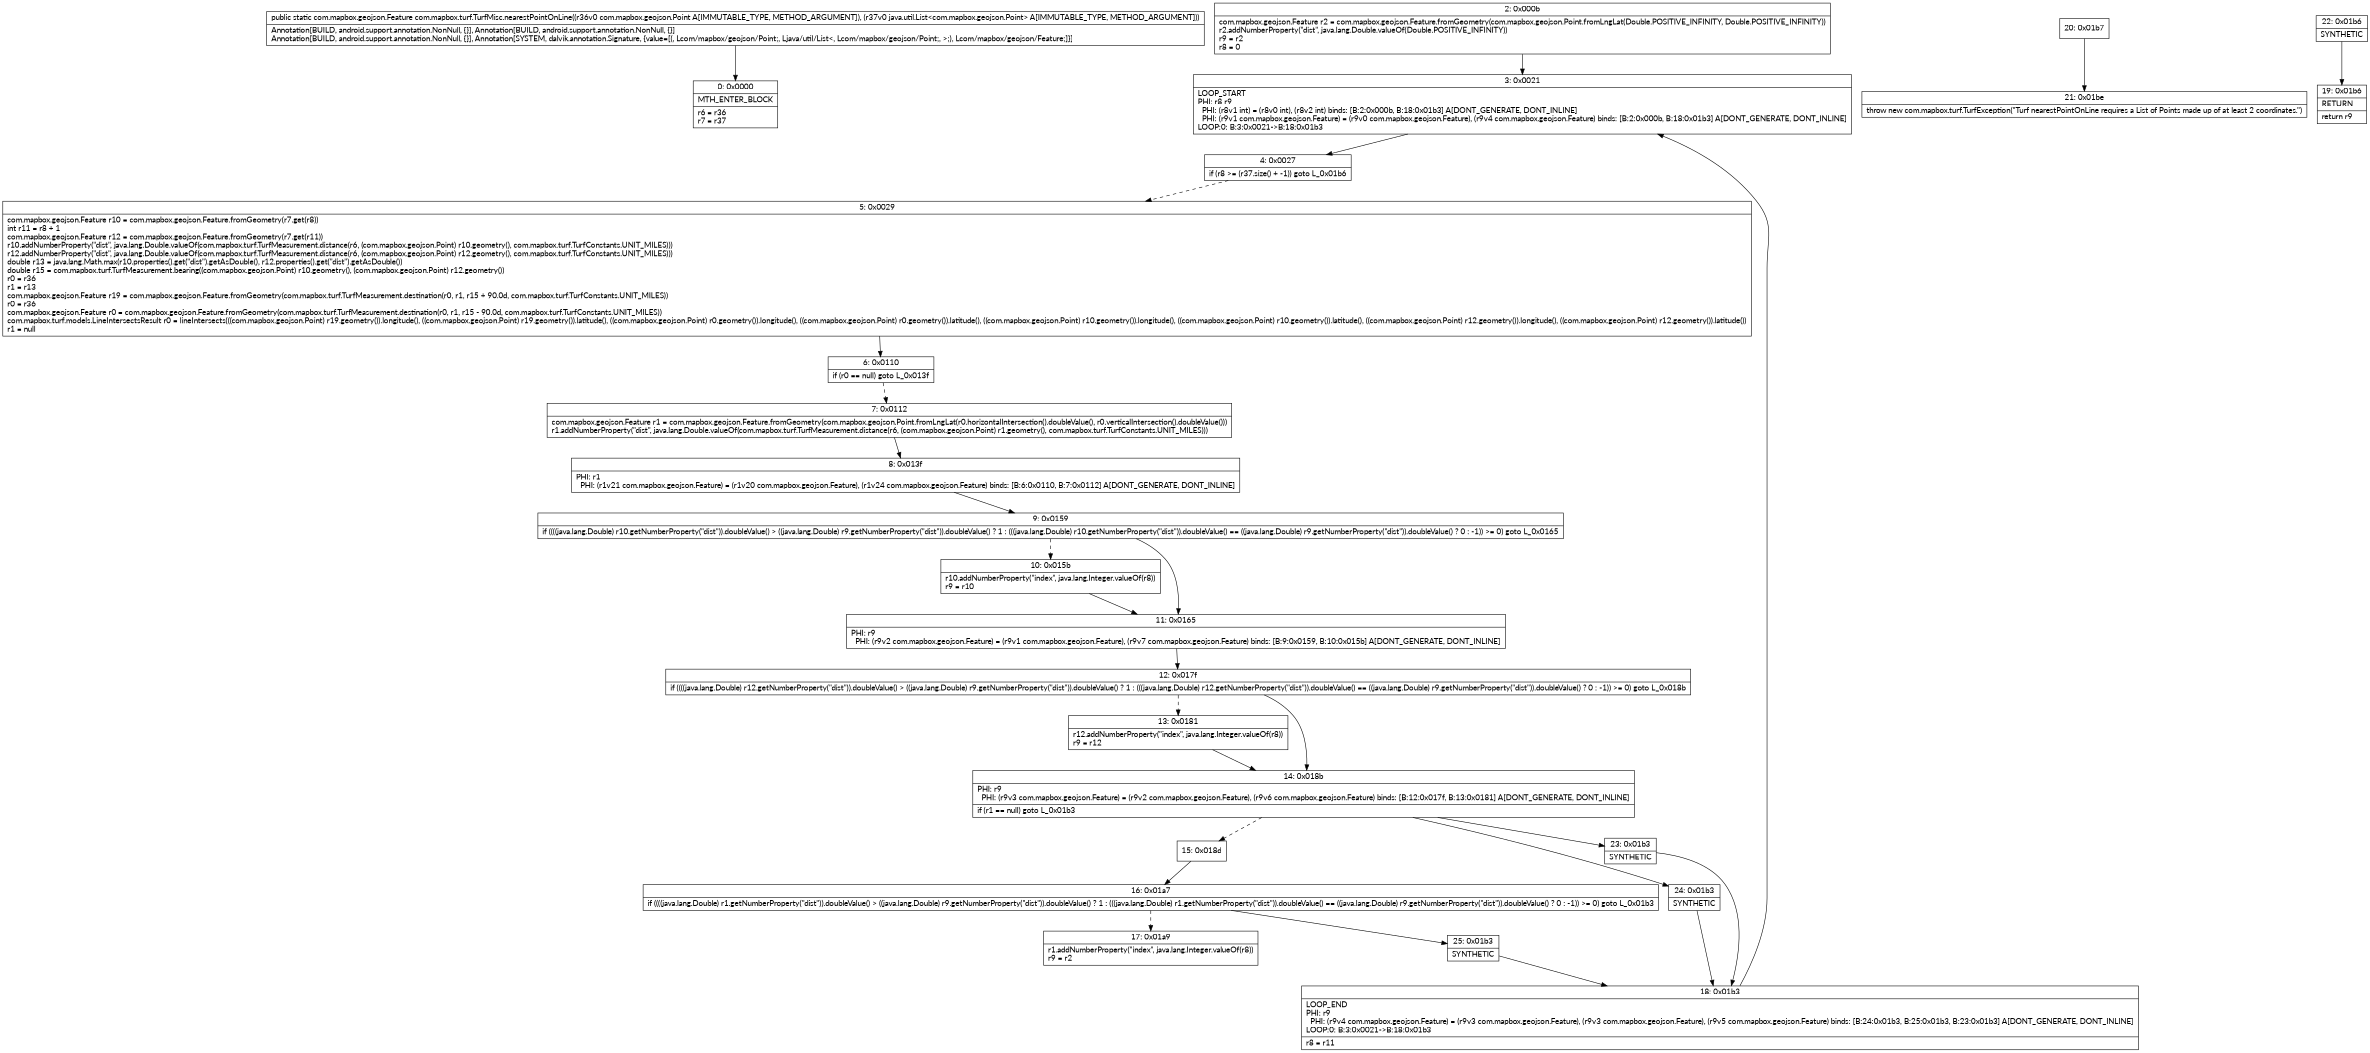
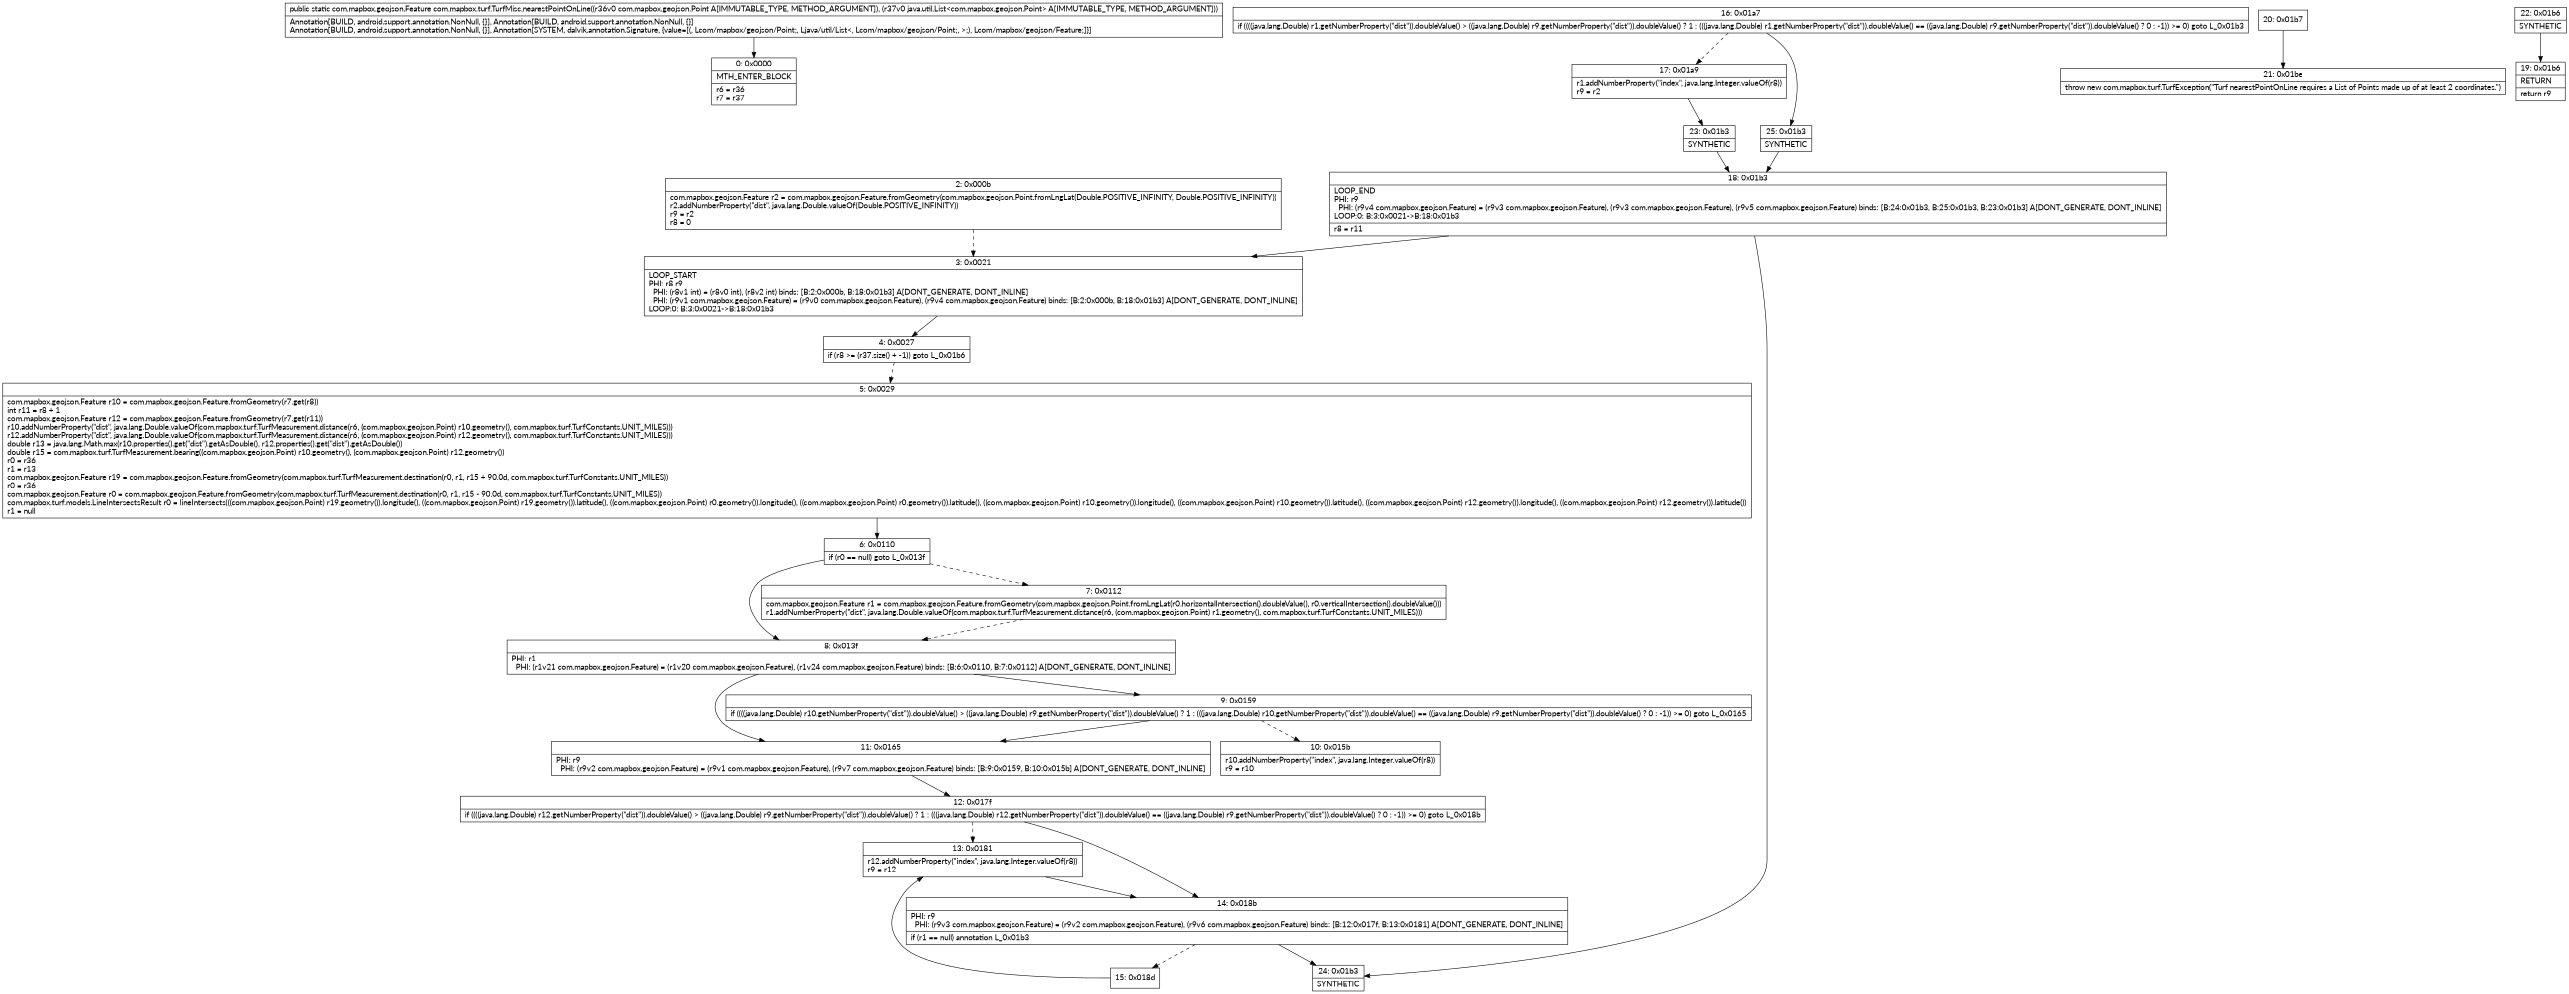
edge "2: 0x000b" -> "3: 0x0021": style solid -> dashed
edge "7: 0x0112" -> "8: 0x013f": style solid -> dashed
edge "6: 0x0110" -> "8: 0x013f": added
edge "10: 0x015b" -> "11: 0x0165": now "8: 0x013f" -> "11: 0x0165"
node "14: 0x018b": text "if (r1 == null) goto L_0x01b3" -> "if (r1 == null) annotation L_0x01b3"
edge "14: 0x018b" -> "23: 0x01b3": now "17: 0x01a9" -> "23: 0x01b3"
edge "15: 0x018d" -> "16: 0x01a7": now "15: 0x018d" -> "13: 0x0181"
edge "24: 0x01b3" -> "18: 0x01b3": reversed
